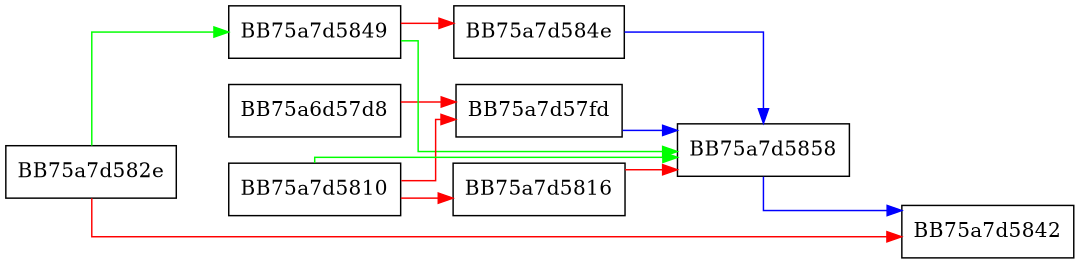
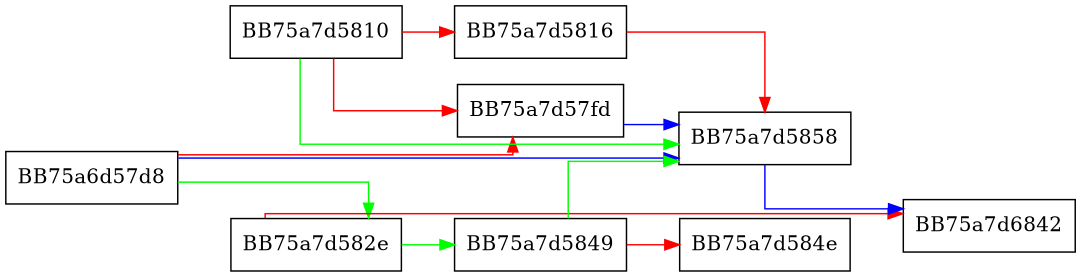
edge "BB75a7d584e" -> "BB75a7d5858": now "BB75a6d57d8" -> "BB75a7d5858"
edge "BB75a6d57d8" -> "BB75a7d582e": added
node "BB75a7d5842": label "BB75a7d5842" -> "BB75a7d6842"
